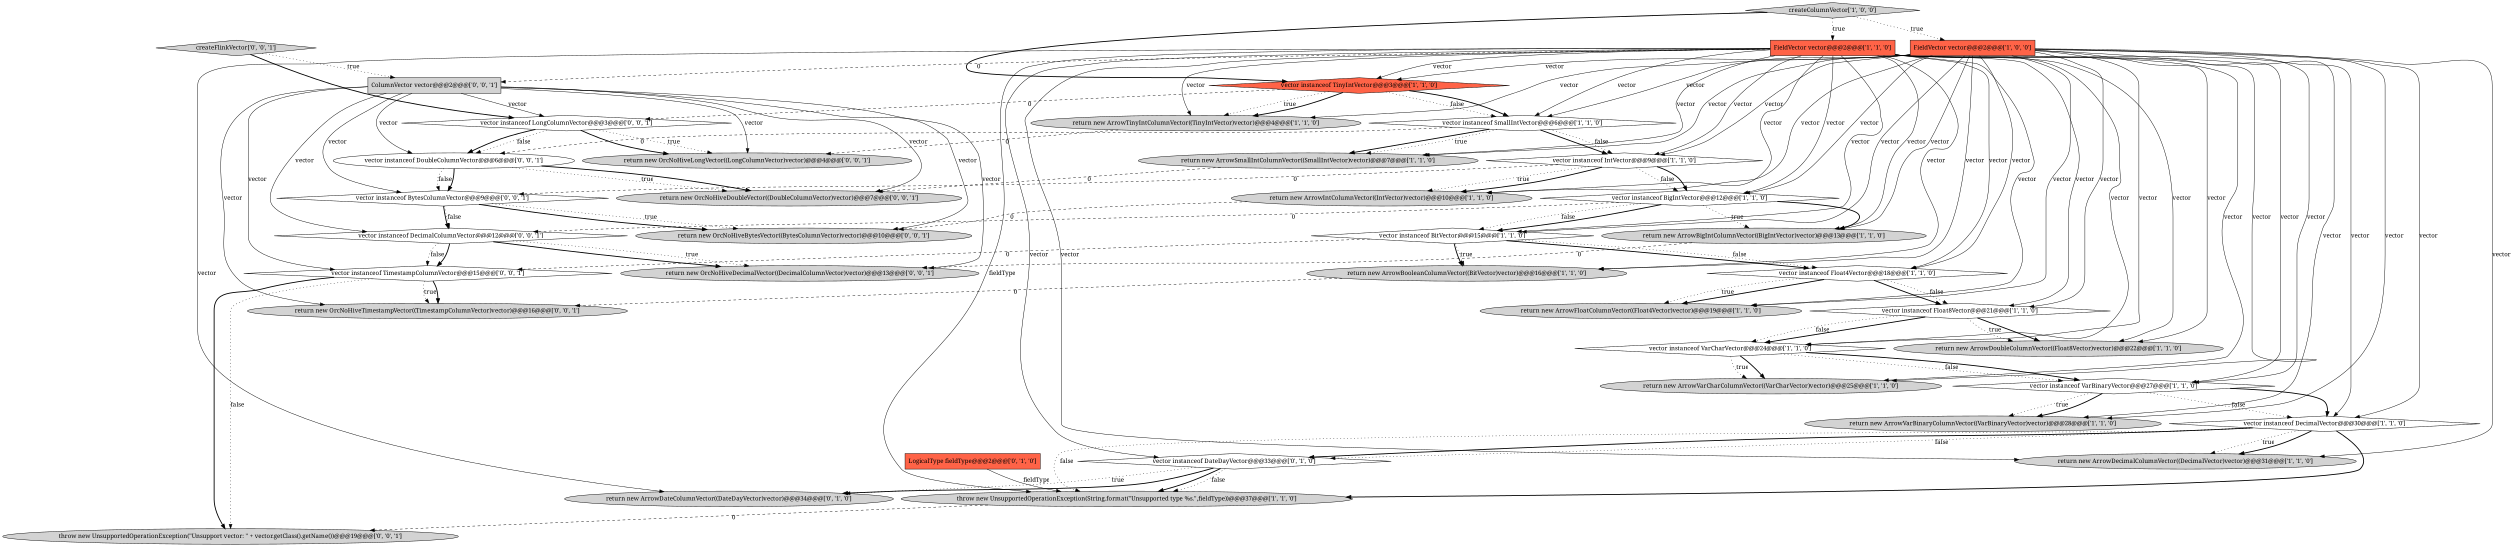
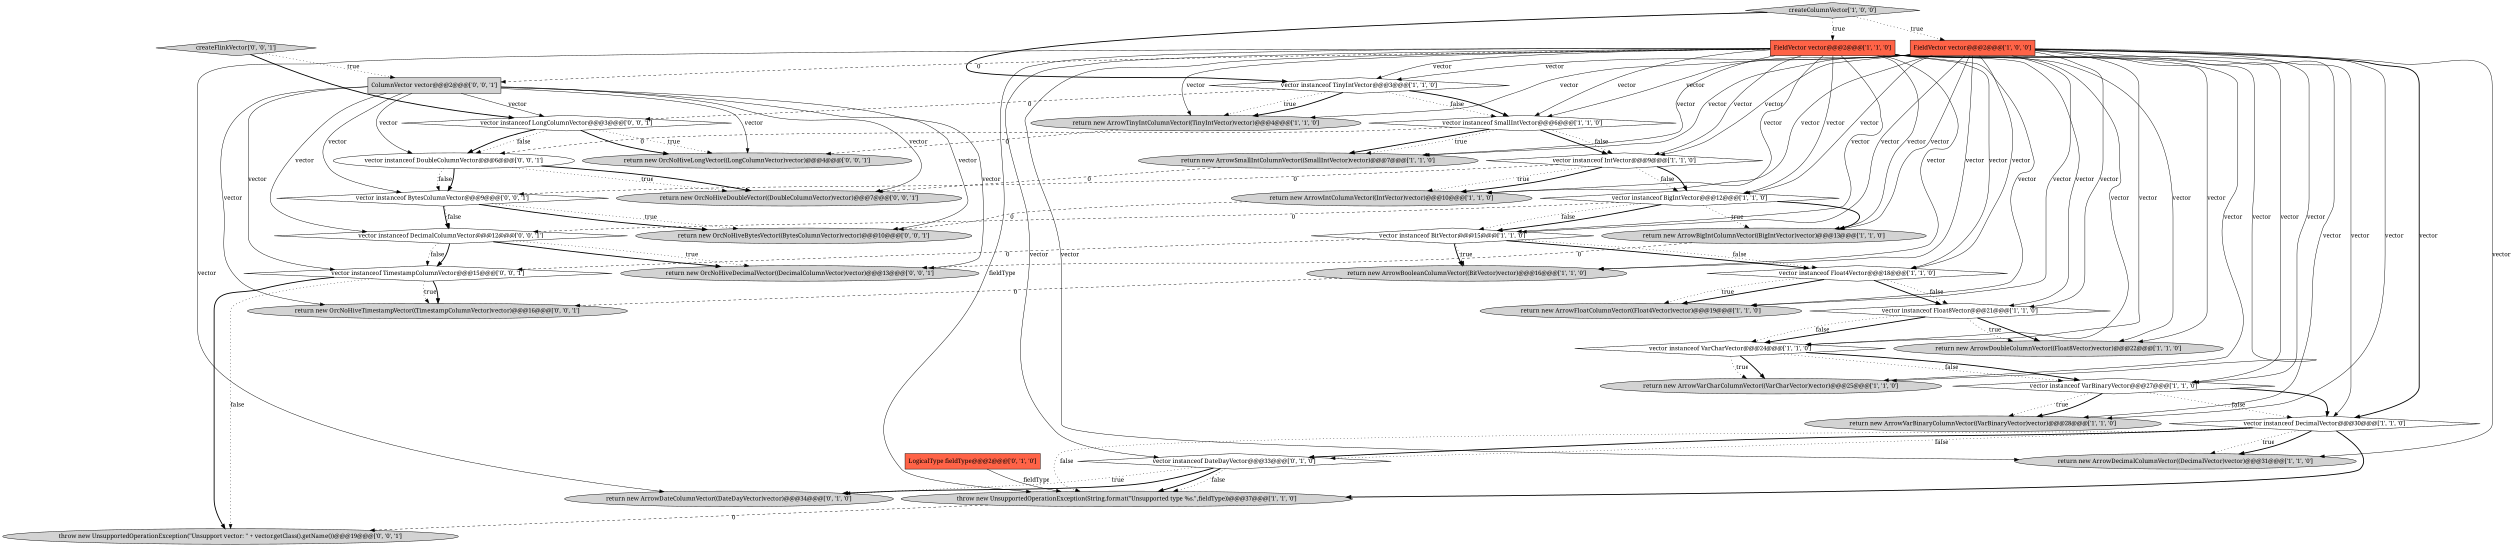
edge "FieldVector vector@@@2@@@['1', '0', '0']" -> "vector instanceof DecimalVector@@@30@@@['1', '1', '0']": style solid -> bold
node "vector instanceof TinyIntVector@@@3@@@['1', '1', '0']": fillcolor tomato -> white
